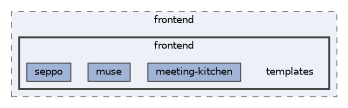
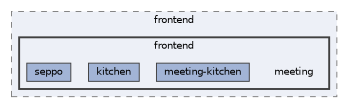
node "muse": label "muse" -> "kitchen"
node "templates": label "templates" -> "meeting"
